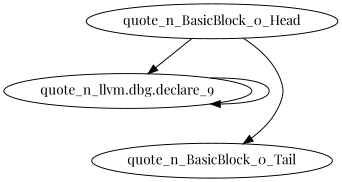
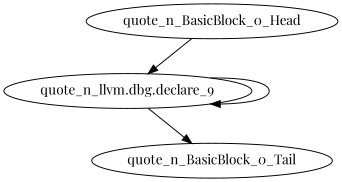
edge "quote_n_BasicBlock_0_Head" -> "quote_n_BasicBlock_0_Tail": now "quote_n_llvm.dbg.declare_9" -> "quote_n_BasicBlock_0_Tail"
